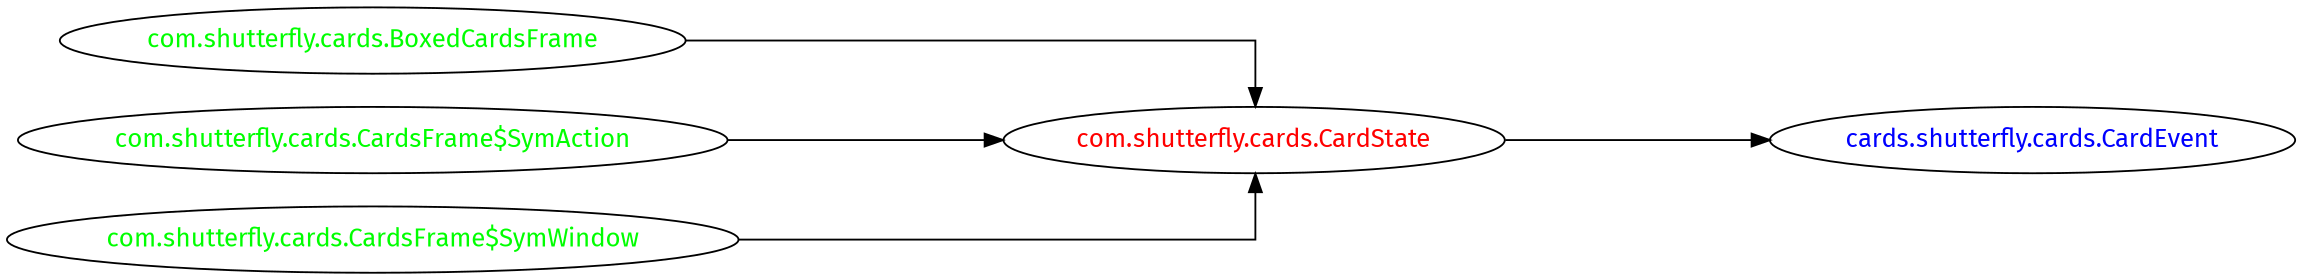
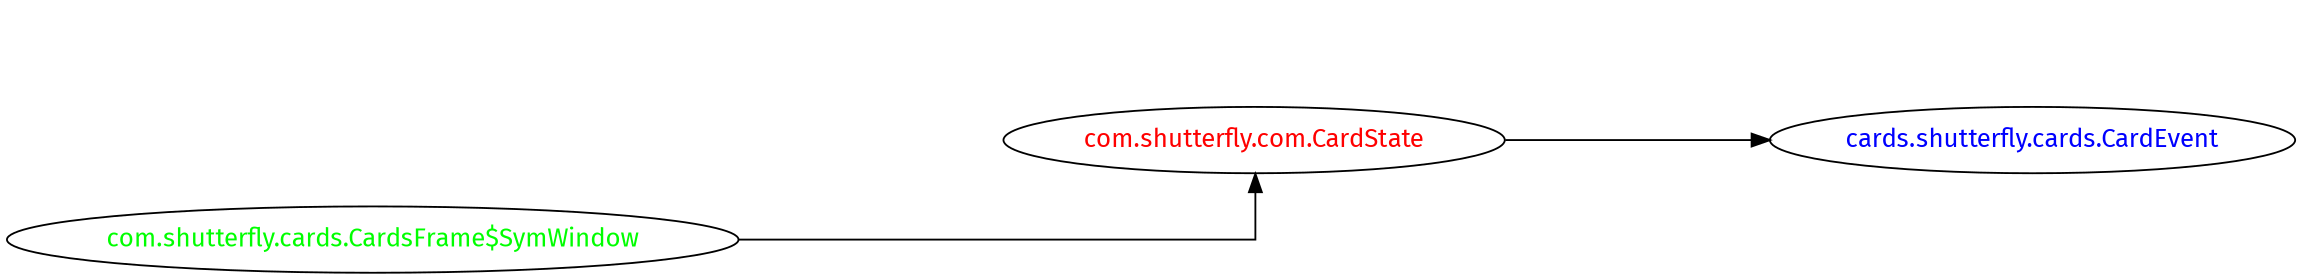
node "com.shutterfly.cards.BoxedCardsFrame": removed
node "com.shutterfly.cards.CardsFrame$SymAction": removed
node "com.shutterfly.cards.CardState": label "com.shutterfly.cards.CardState" -> "com.shutterfly.com.CardState"
